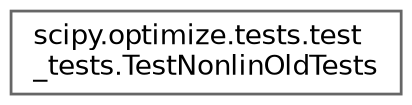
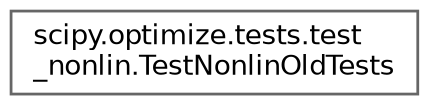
node "scipy.optimize.tests.test _tests.TestNonlinOldTests": label "scipy.optimize.tests.test _tests.TestNonlinOldTests" -> "scipy.optimize.tests.test _nonlin.TestNonlinOldTests"
